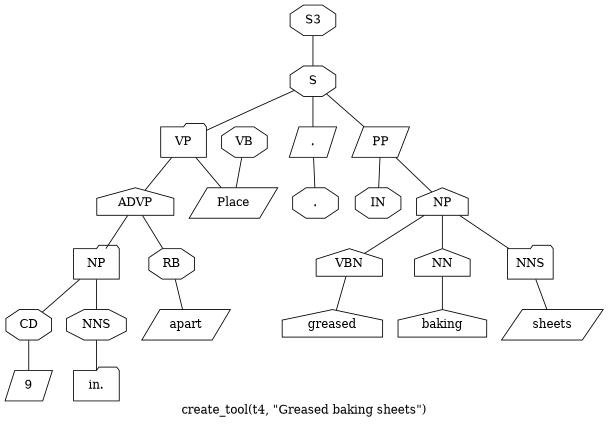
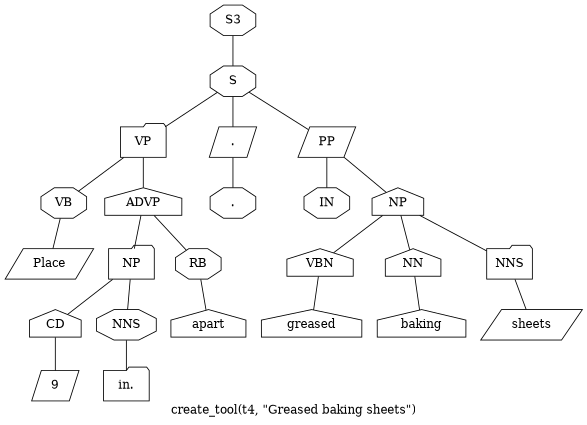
edge "VP" -- "Place": now "VP" -- "VB"
node "CD": shape octagon -> house
node "apart": shape parallelogram -> house
